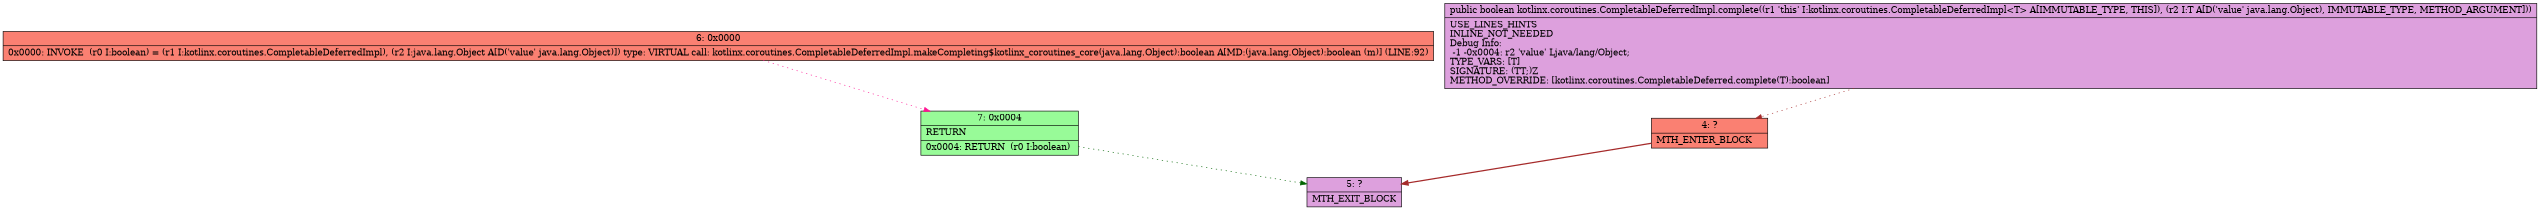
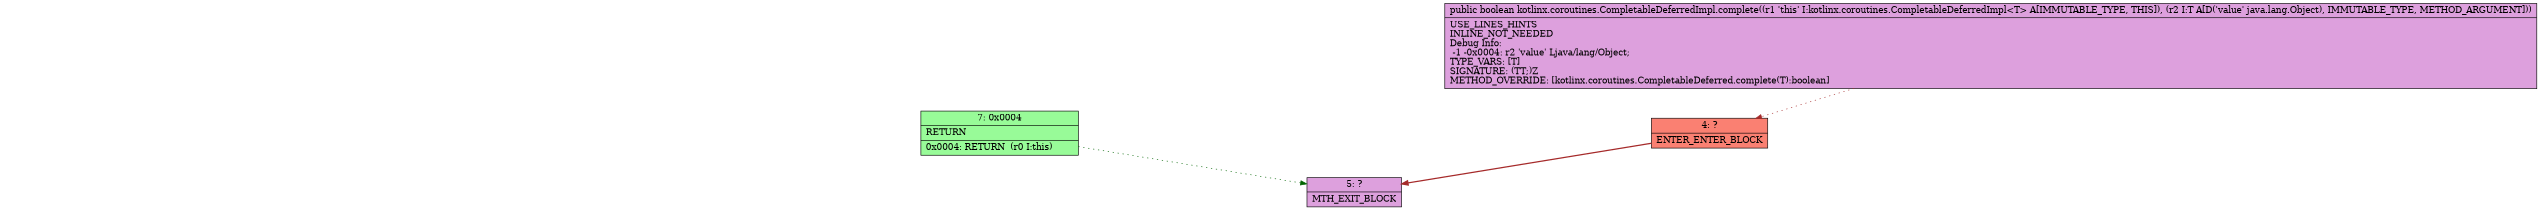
node "6: 0x0000": removed
node "4: ?": text "MTH_ENTER_BLOCK" -> "ENTER_ENTER_BLOCK"
node "7: 0x0004": text "0x0004: RETURN  (r0 I:boolean)" -> "0x0004: RETURN  (r0 I:this)"
